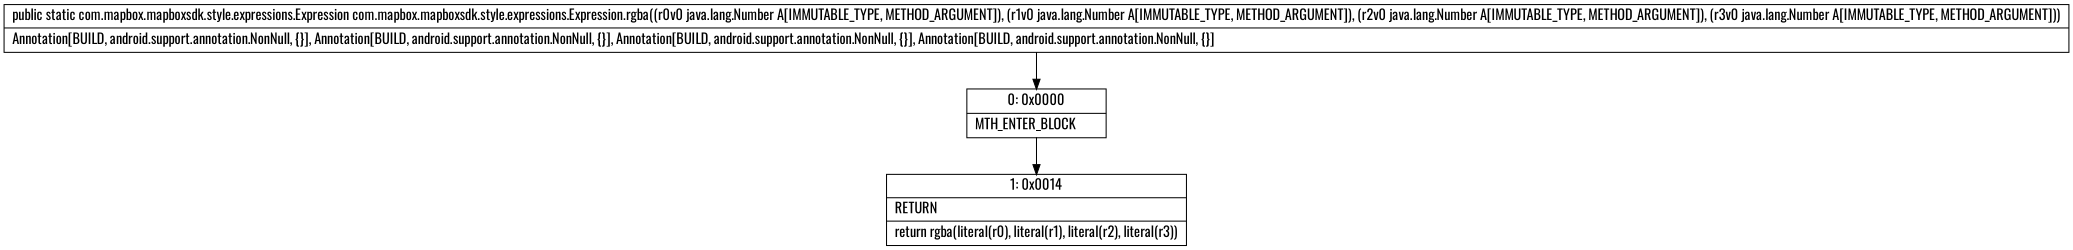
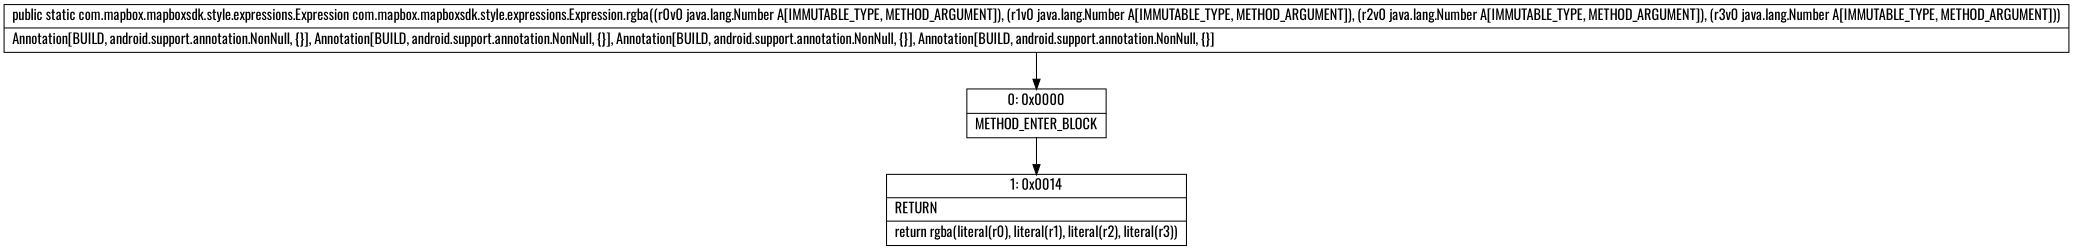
node "0: 0x0000": text "MTH_ENTER_BLOCK" -> "METHOD_ENTER_BLOCK"
